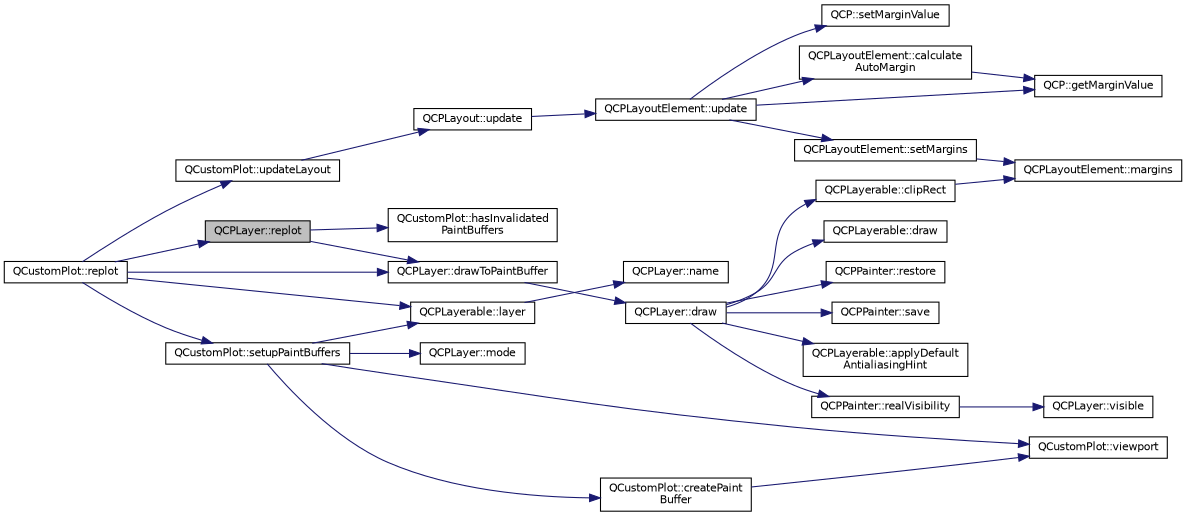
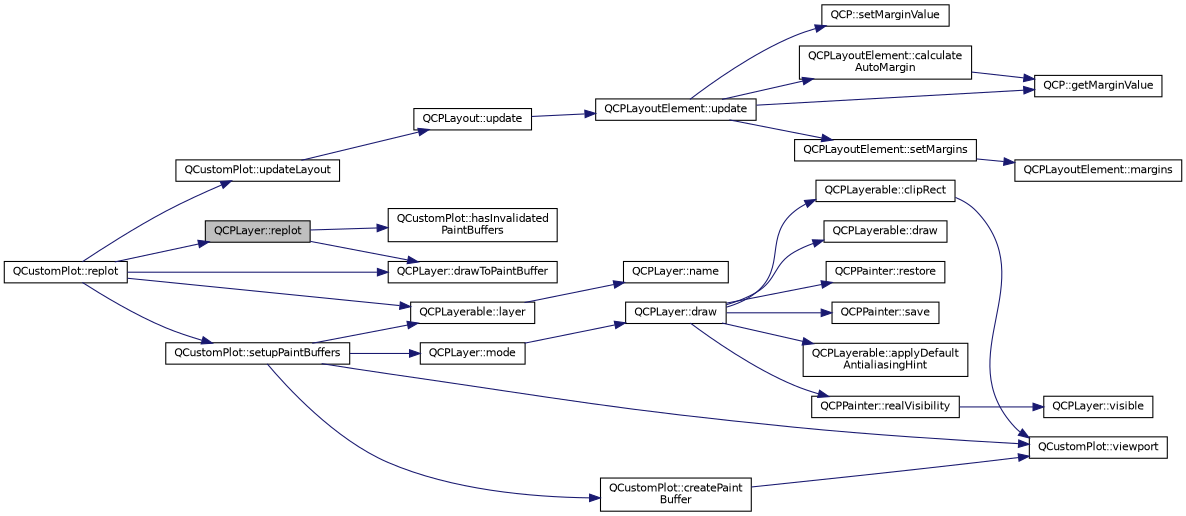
edge "QCPLayerable::clipRect" -> "QCPLayoutElement::margins": now "QCPLayerable::clipRect" -> "QCustomPlot::viewport"
edge "QCPLayer::drawToPaintBuffer" -> "QCPLayer::draw": now "QCPLayer::mode" -> "QCPLayer::draw"
